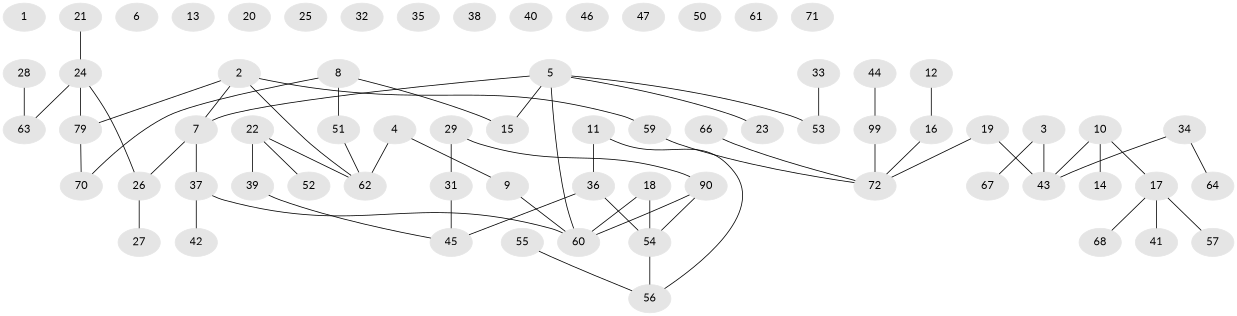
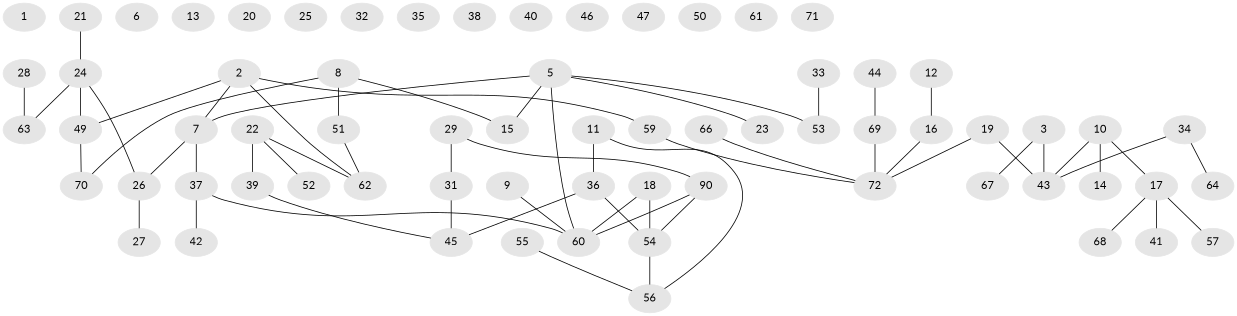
node "79": label "79" -> "49"
node "4": removed
node "99": label "99" -> "69"
